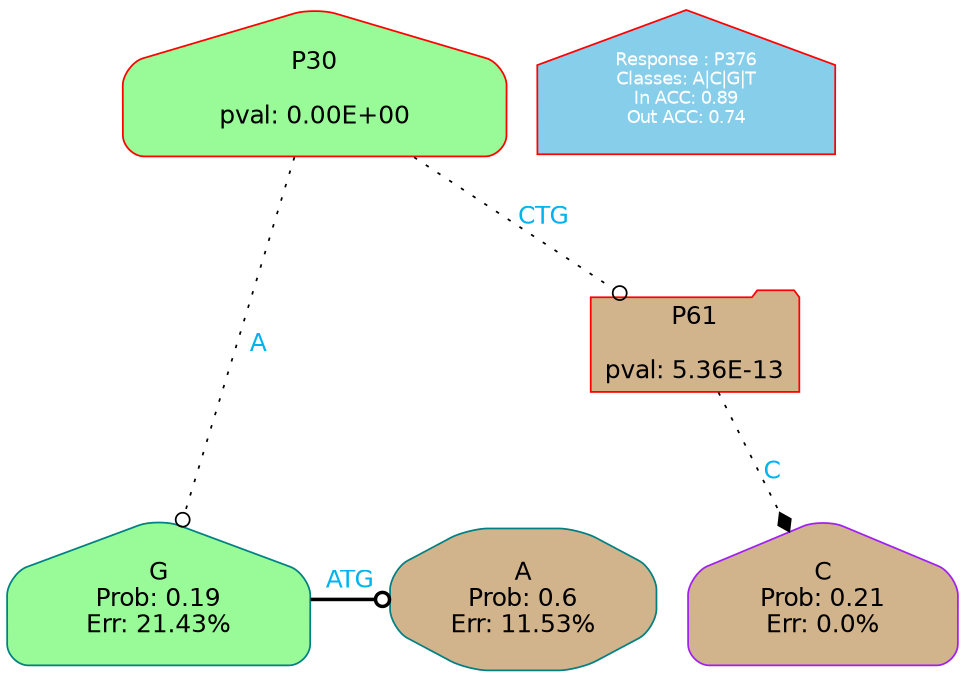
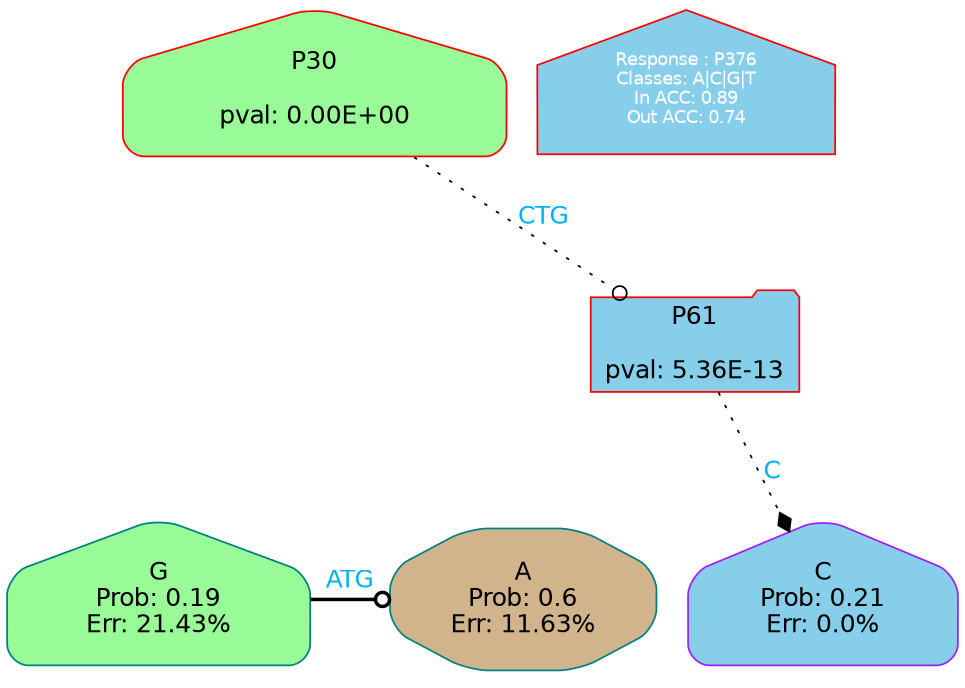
edge "P30 pval: 0.00E+00" -> "G Prob: 0.19 Err: 21.43%": removed, label "A"
node "P61 pval: 5.36E-13": fillcolor tan -> skyblue
node "A Prob: 0.6 Err: 11.53%": label "A Prob: 0.6 Err: 11.53%" -> "A Prob: 0.6 Err: 11.63%"
node "C Prob: 0.21 Err: 0.0%": fillcolor tan -> skyblue
